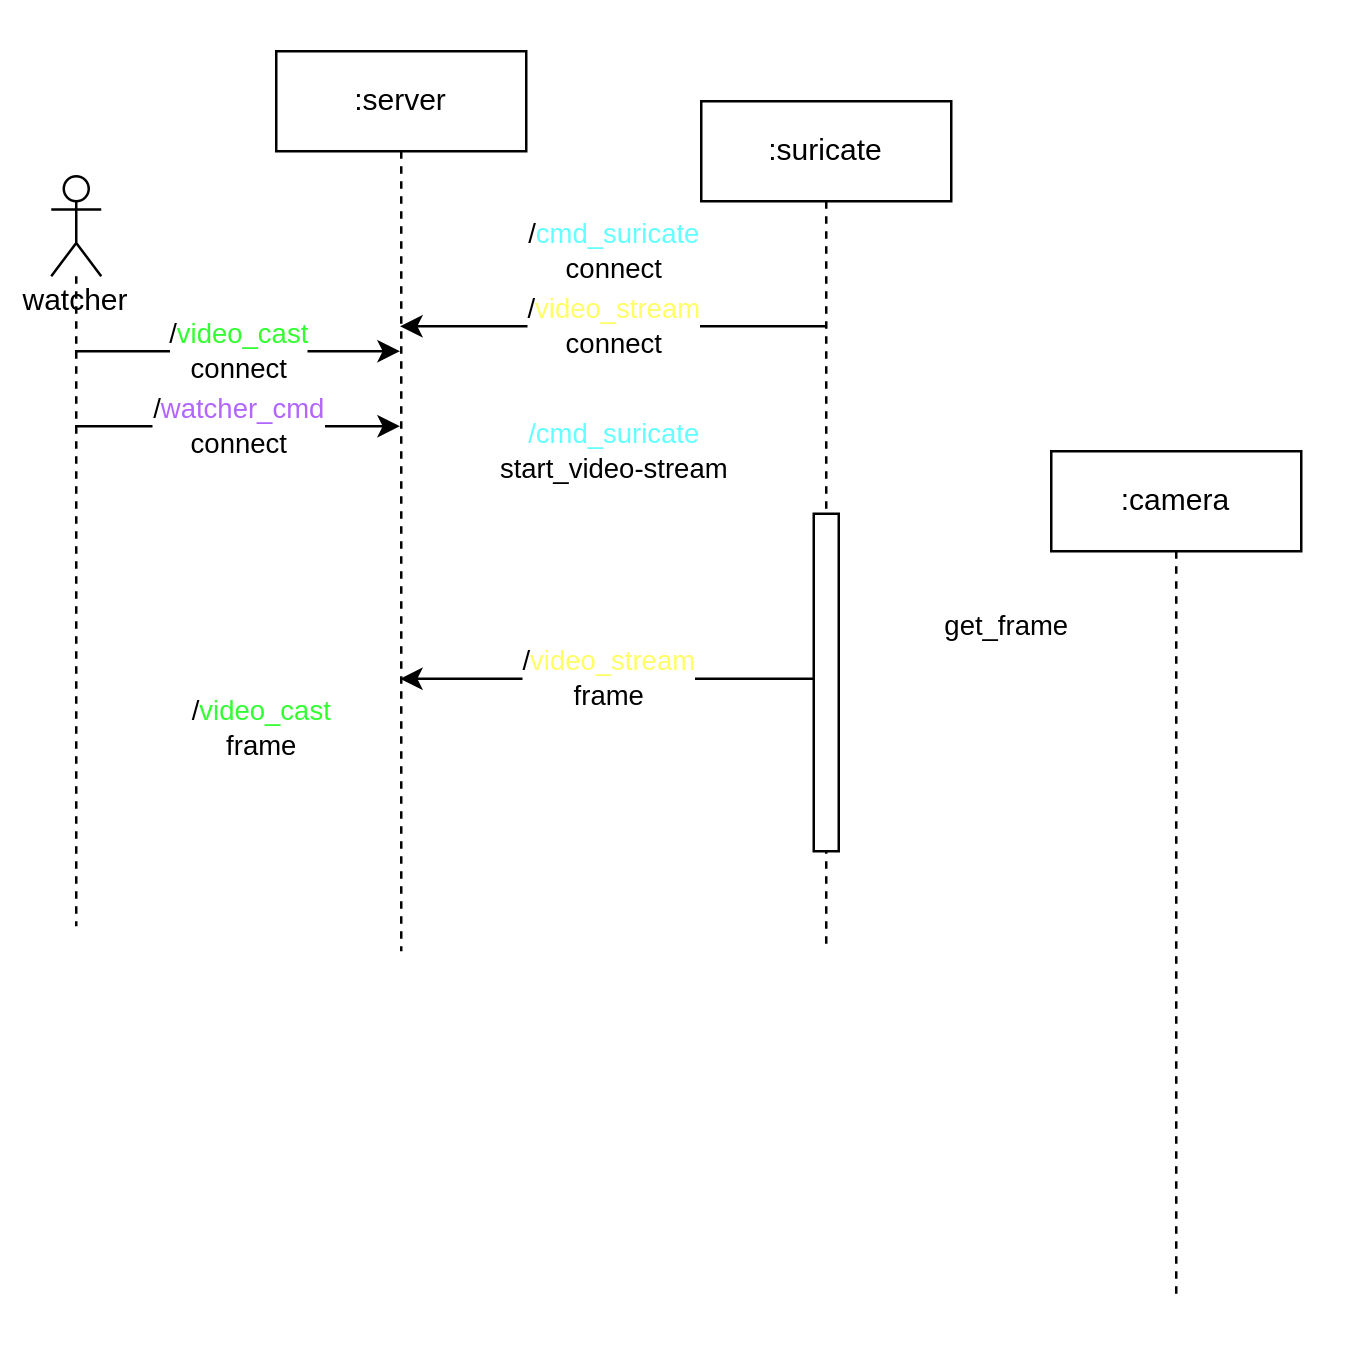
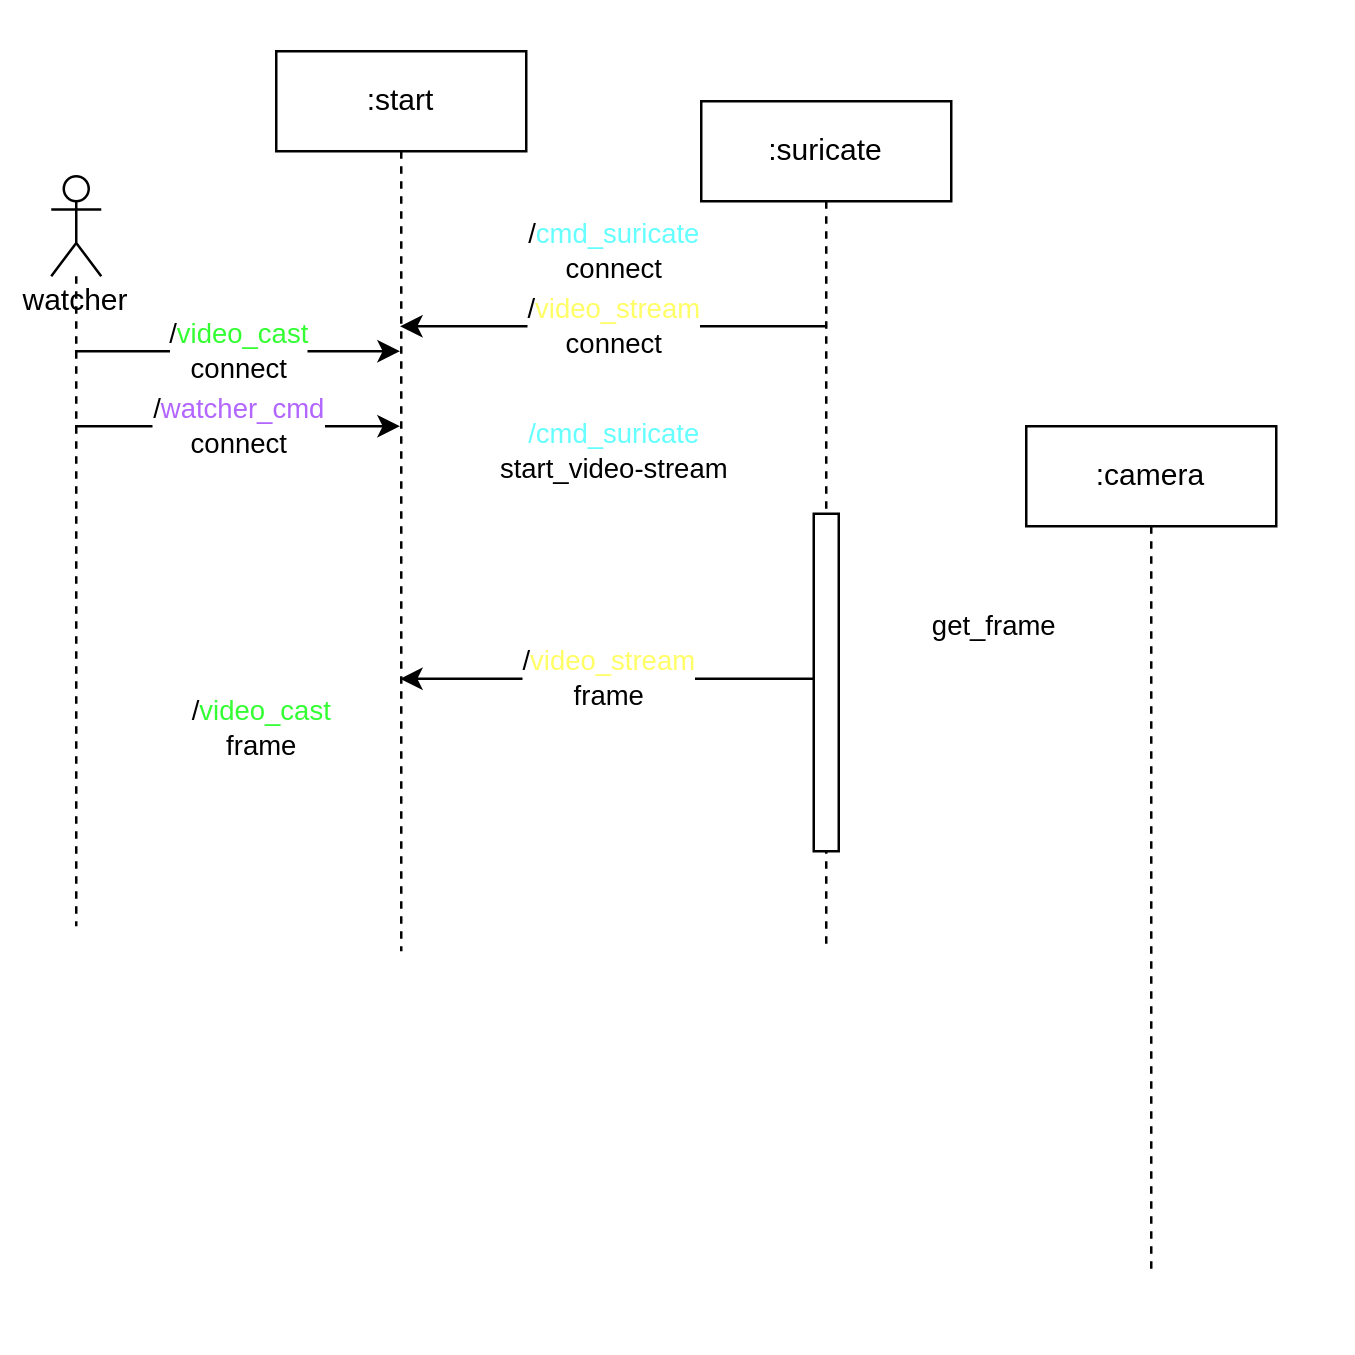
node ":server": label ":server" -> ":start"
node ":camera": moved (1176, 876) -> (1151, 851)
